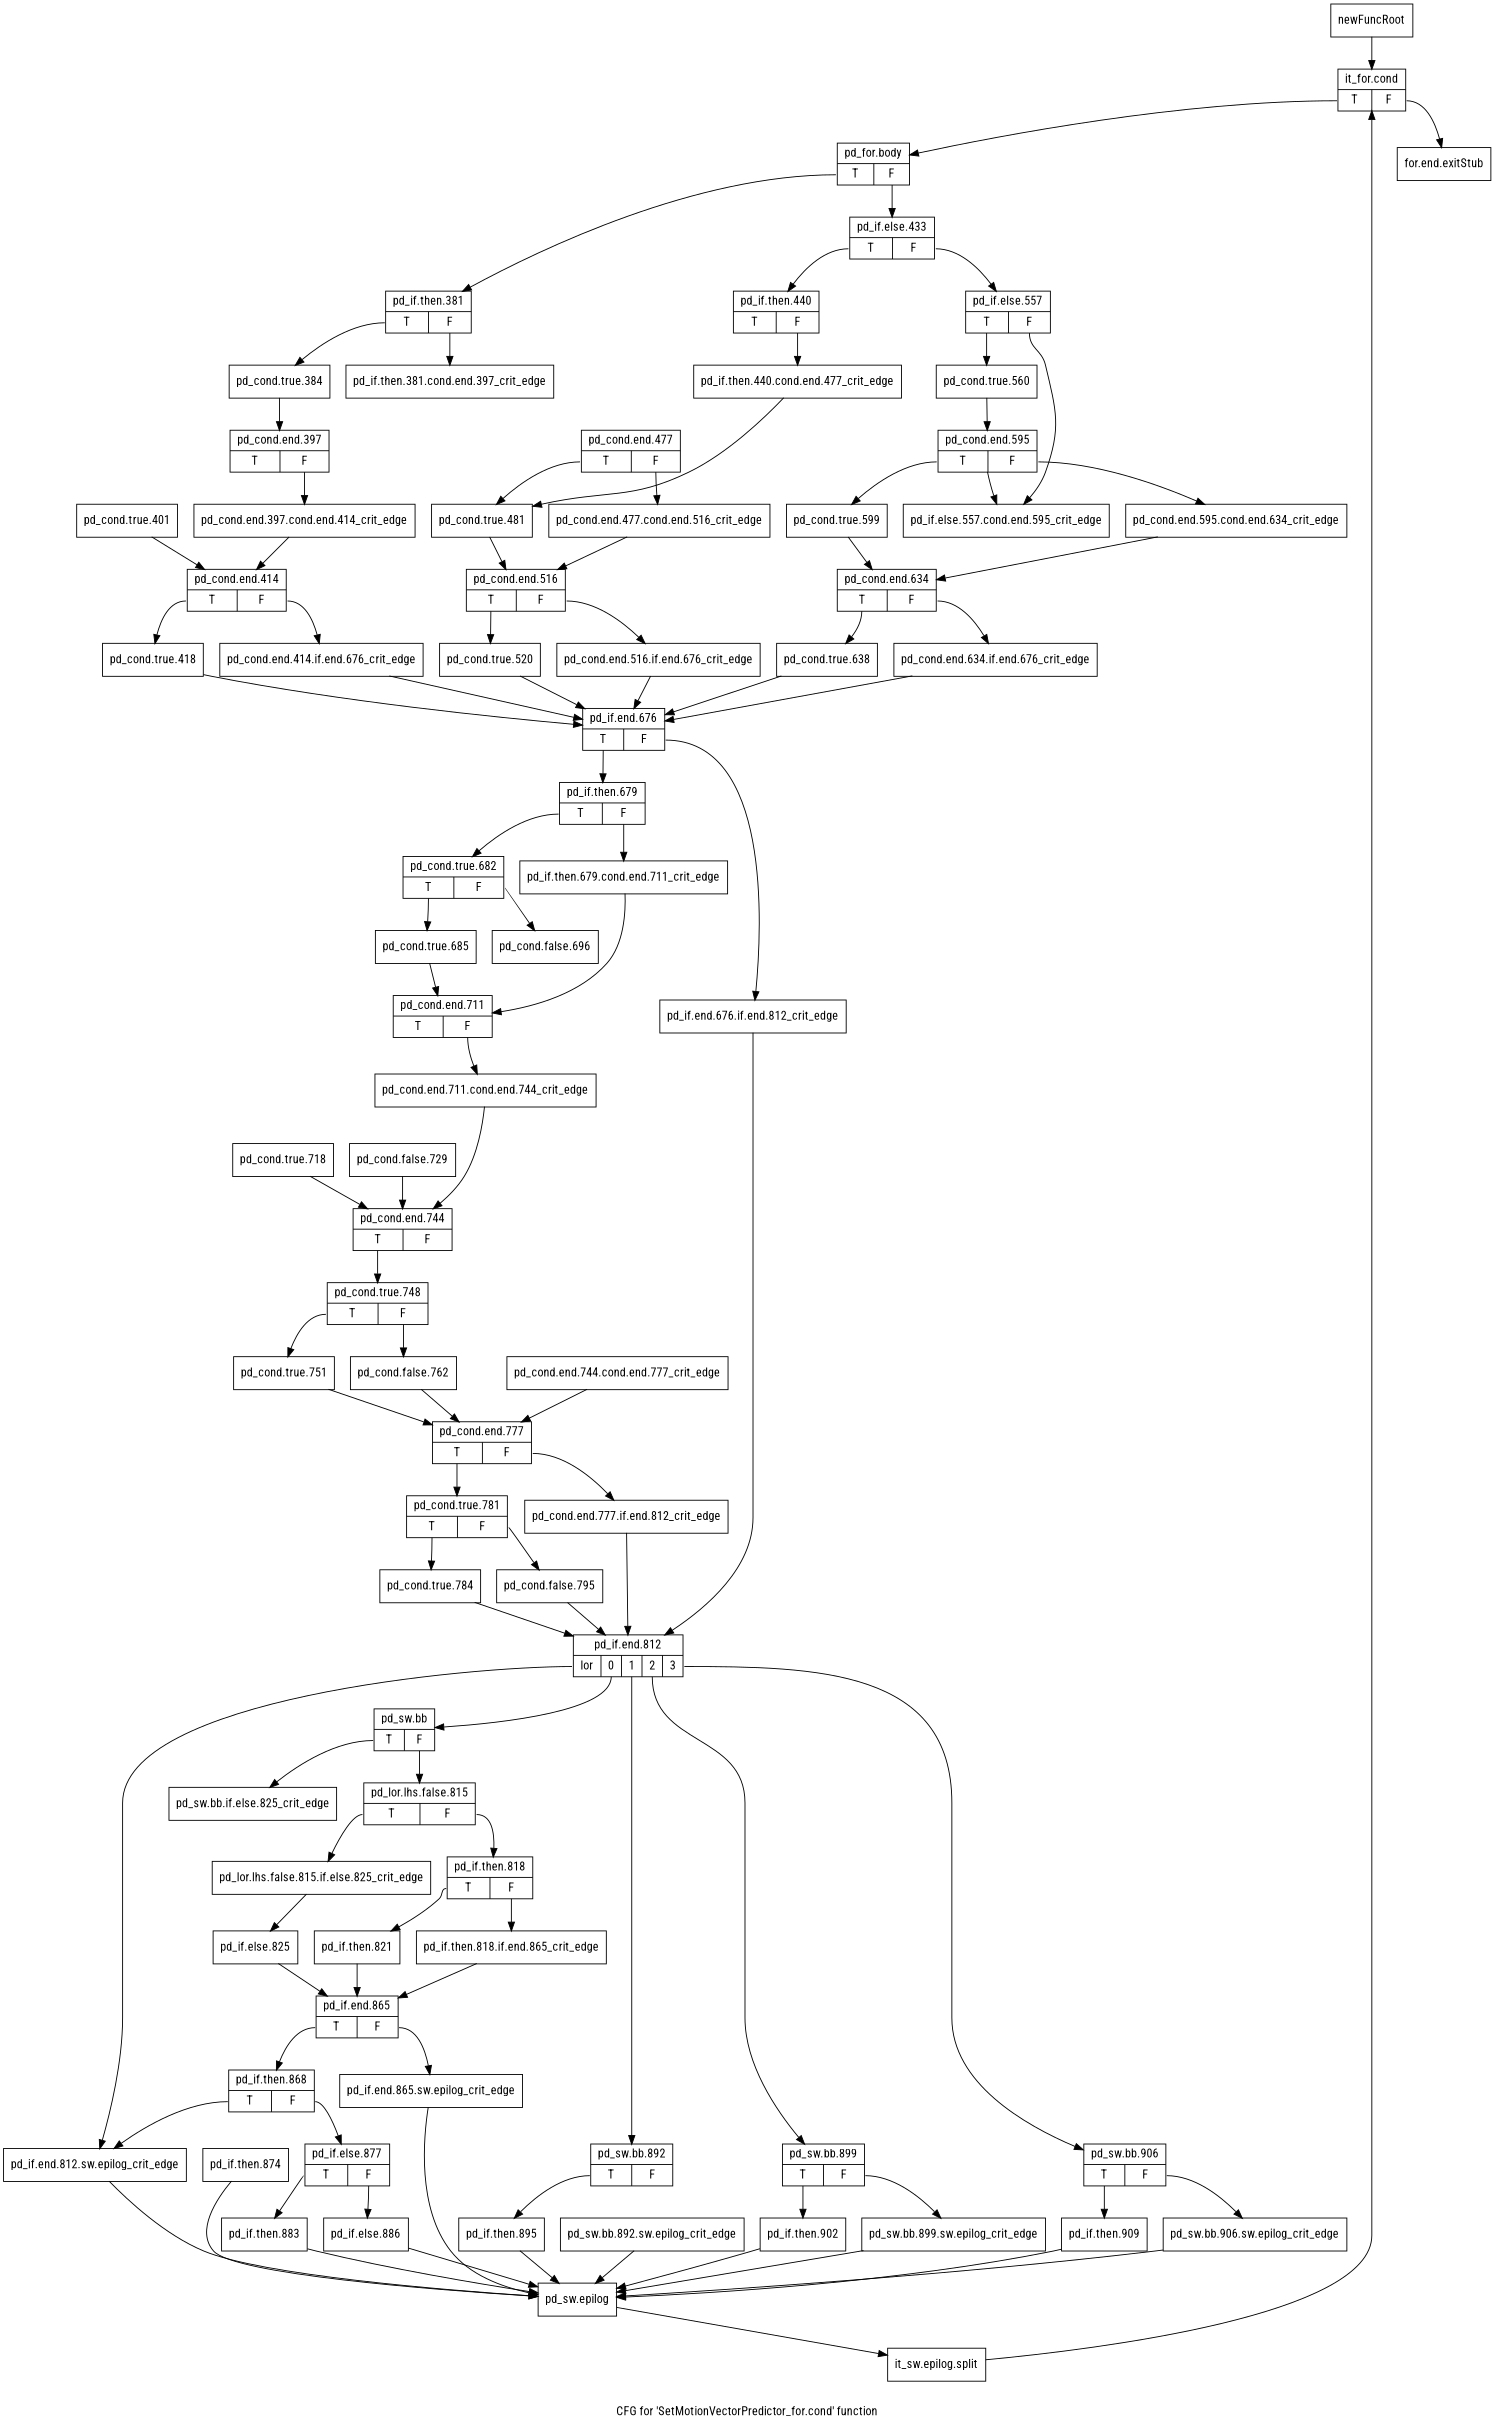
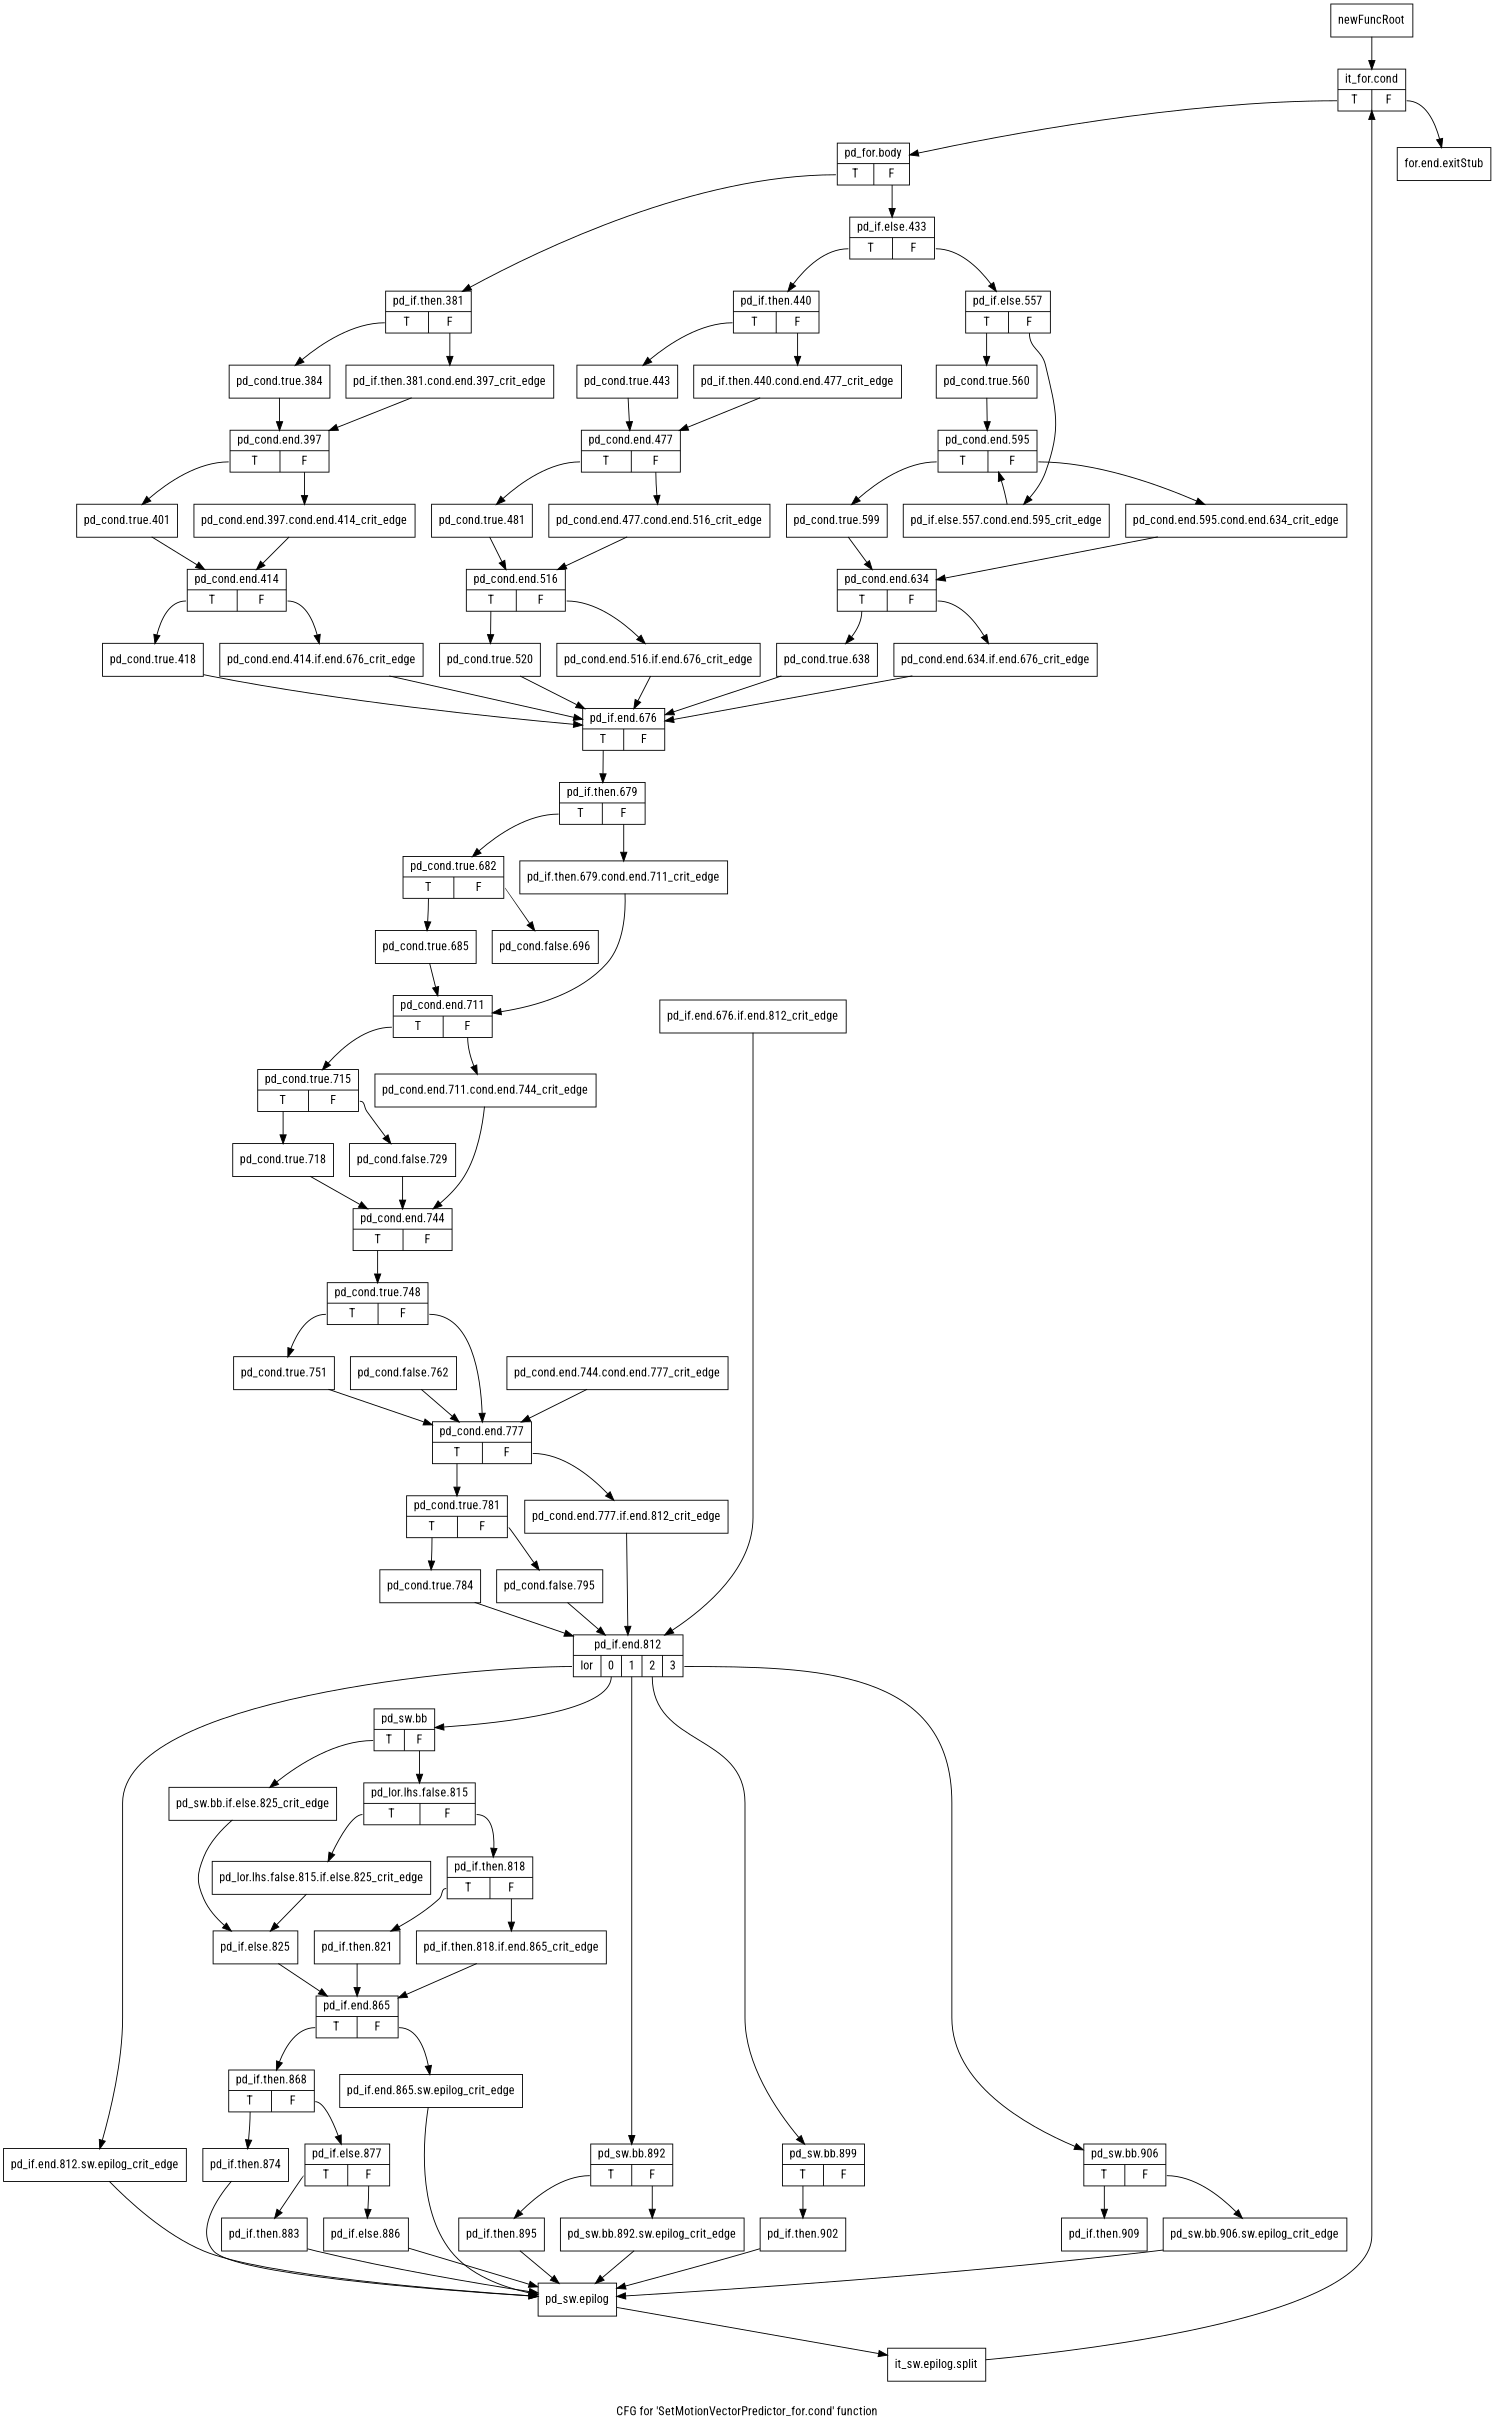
node "pd_cond.true.443": added
edge "pd_if.then.381.cond.end.397_crit_edge" -> "pd_cond.end.397": added
edge "pd_cond.end.397" -> "pd_cond.true.401": added
edge "pd_if.then.440.cond.end.477_crit_edge" -> "pd_cond.true.481": now "pd_if.then.440.cond.end.477_crit_edge" -> "pd_cond.end.477"
edge "pd_cond.end.595" -> "pd_if.else.557.cond.end.595_crit_edge": reversed
edge "pd_if.end.676" -> "pd_if.end.676.if.end.812_crit_edge": removed
node "pd_cond.true.715": added
edge "pd_cond.true.748" -> "pd_cond.false.762": now "pd_cond.true.748" -> "pd_cond.end.777"
edge "pd_sw.bb.if.else.825_crit_edge" -> "pd_if.else.825": added
edge "pd_if.then.868" -> "pd_if.end.812.sw.epilog_crit_edge": now "pd_if.then.868" -> "pd_if.then.874"
edge "pd_sw.bb.892" -> "pd_sw.bb.892.sw.epilog_crit_edge": added
node "pd_sw.bb.899.sw.epilog_crit_edge": removed
edge "pd_if.then.909" -> "pd_sw.epilog": removed
